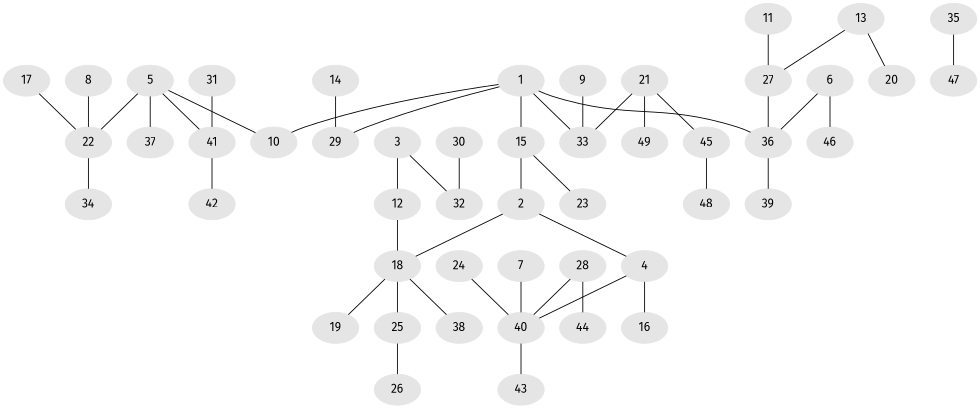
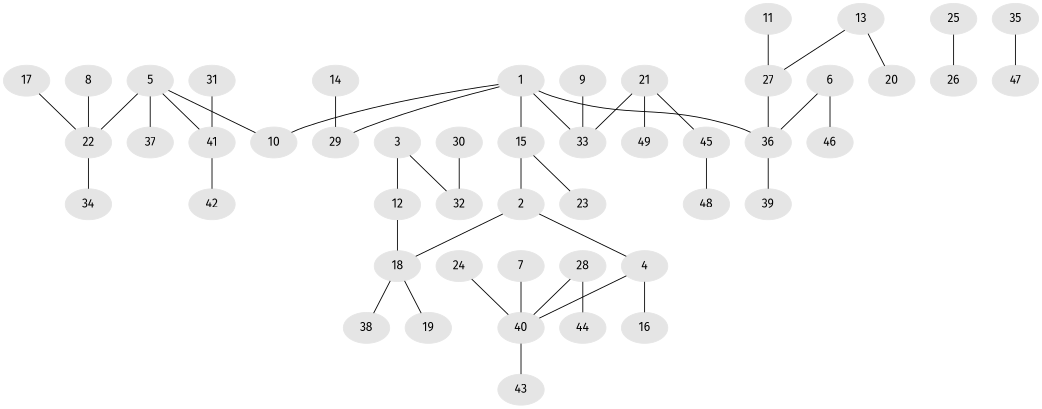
edge "18" -- "25": removed
